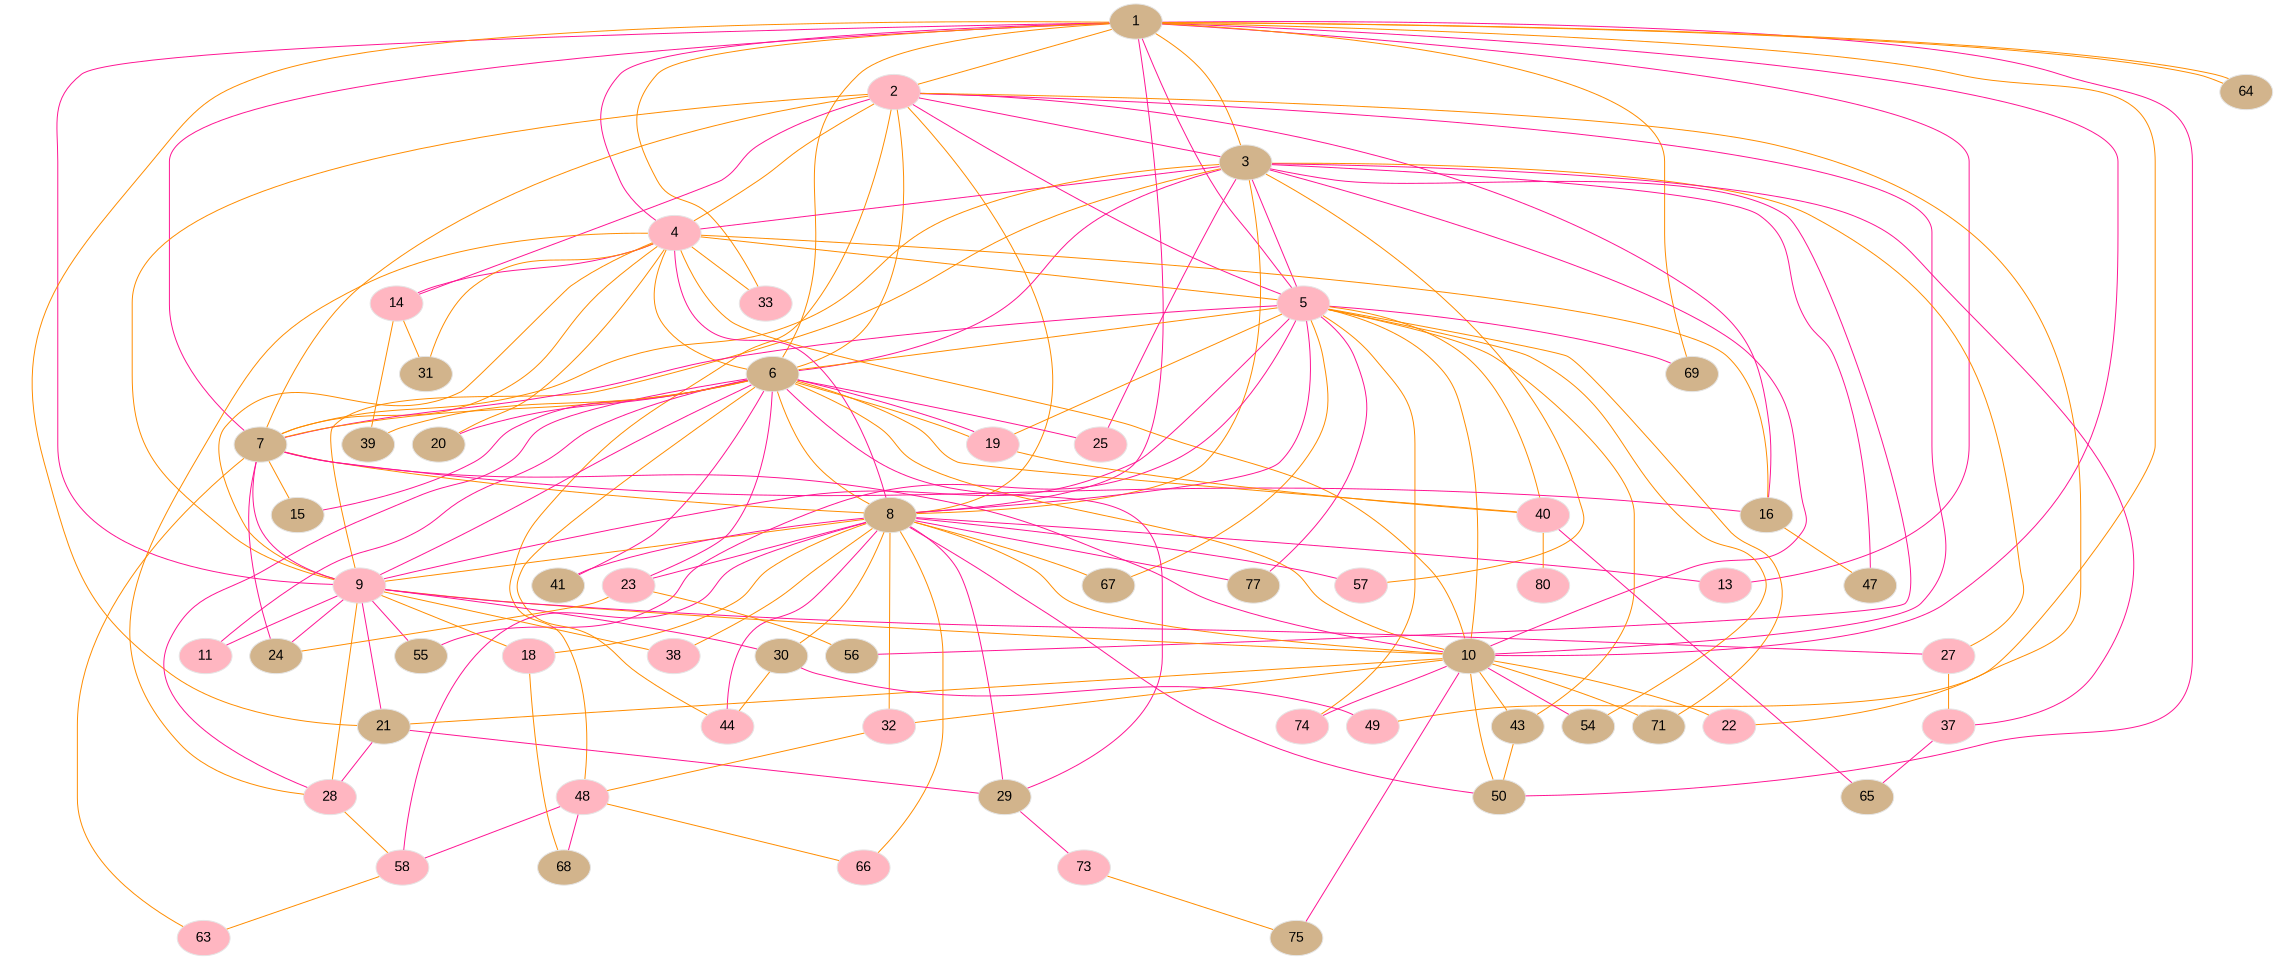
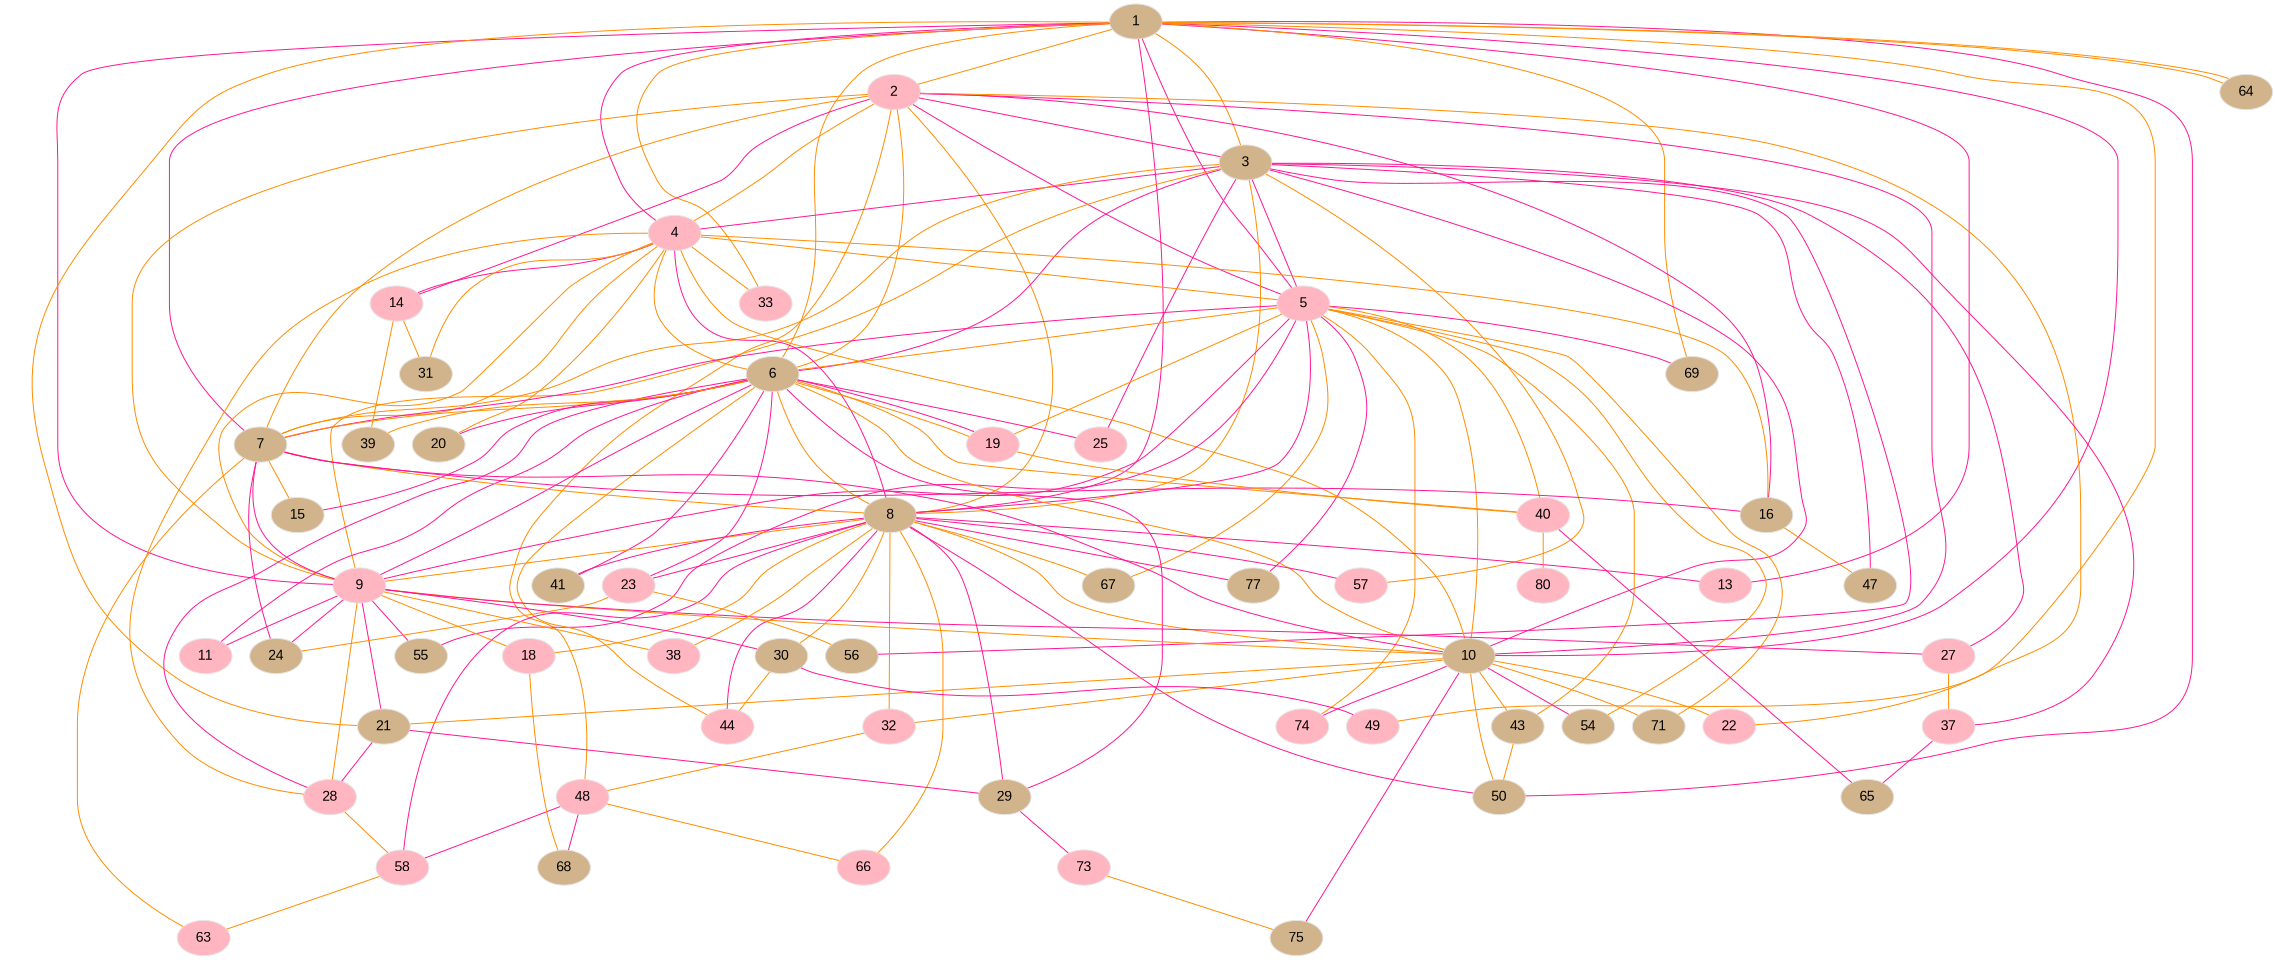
edge "3" -- "27": color darkorange -> deeppink
